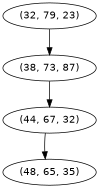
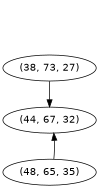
node "(32, 79, 23)": removed
node "(38, 73, 87)": label "(38, 73, 87)" -> "(38, 73, 27)"
edge "(44, 67, 32)" -> "(48, 65, 35)": reversed
